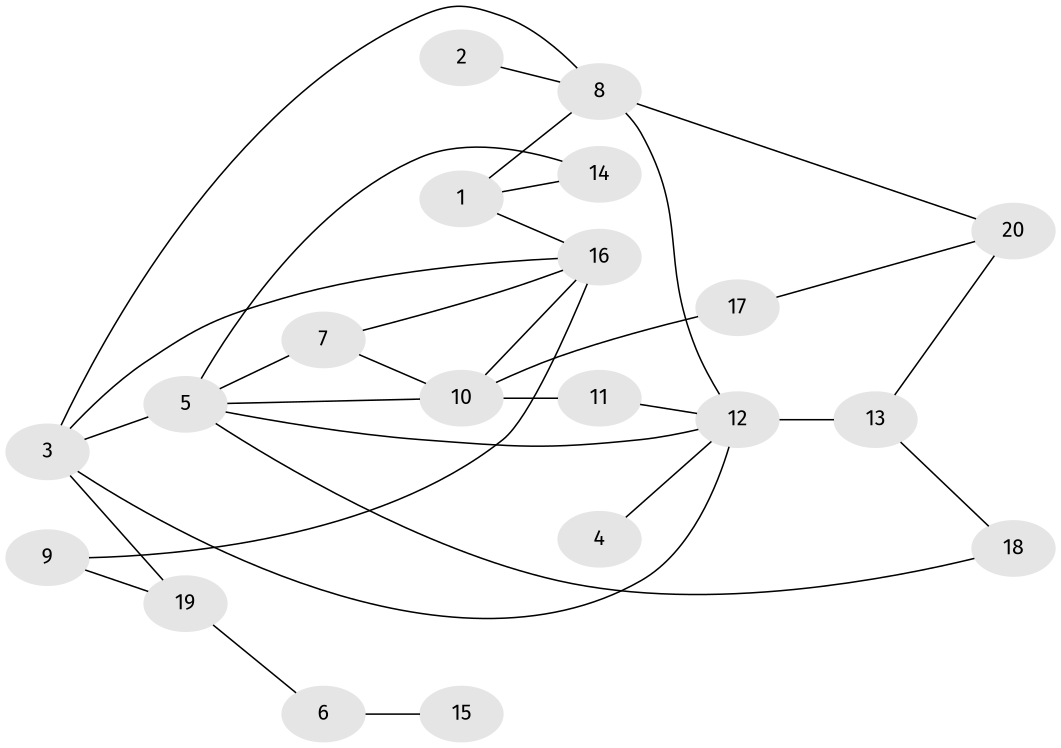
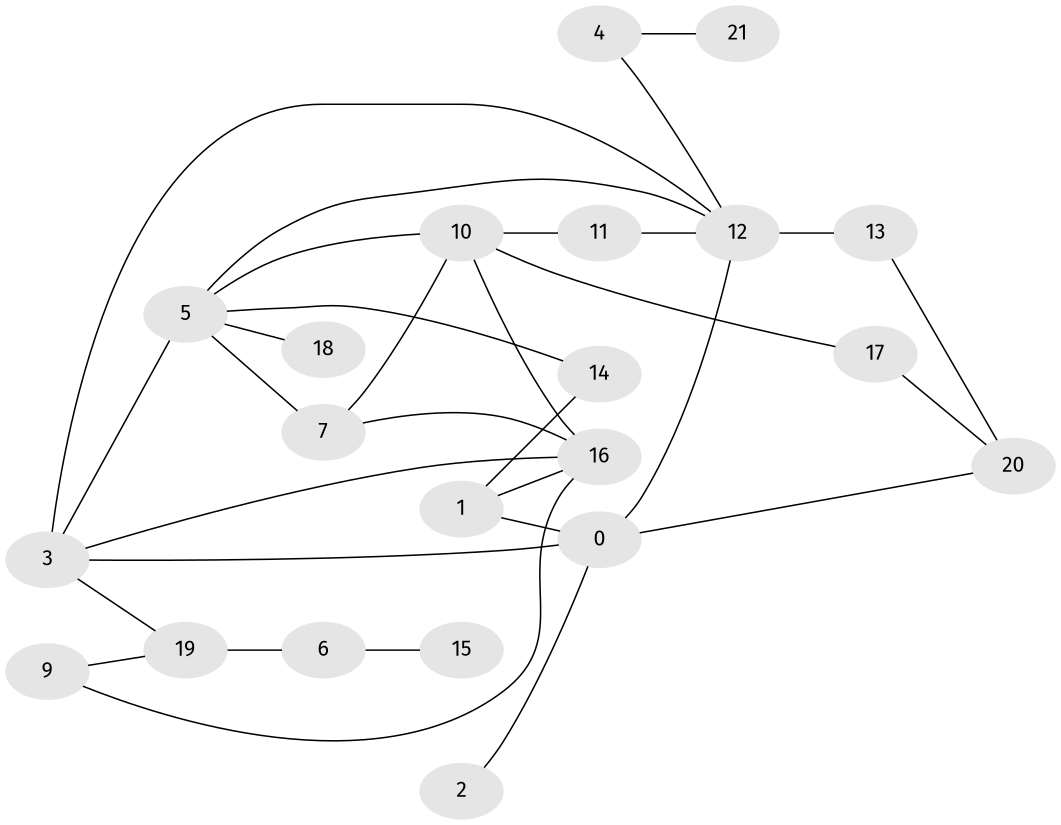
node "21": added
node "8": label "8" -> "0"
edge "13" -- "18": removed
